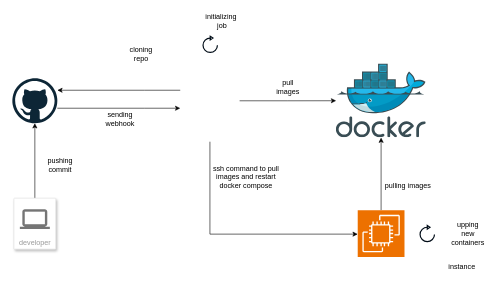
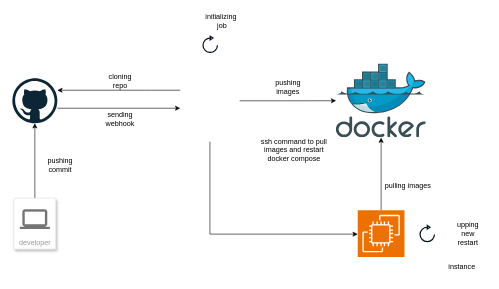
node "cloning repo": moved (141, 54) -> (120, 81)
node "pull images": label "pull images" -> "pushing images"
node "ssh command to pull images and restart docker compose": moved (246, 177) -> (294, 150)
node "upping new containers": label "upping new containers" -> "upping new restart"
